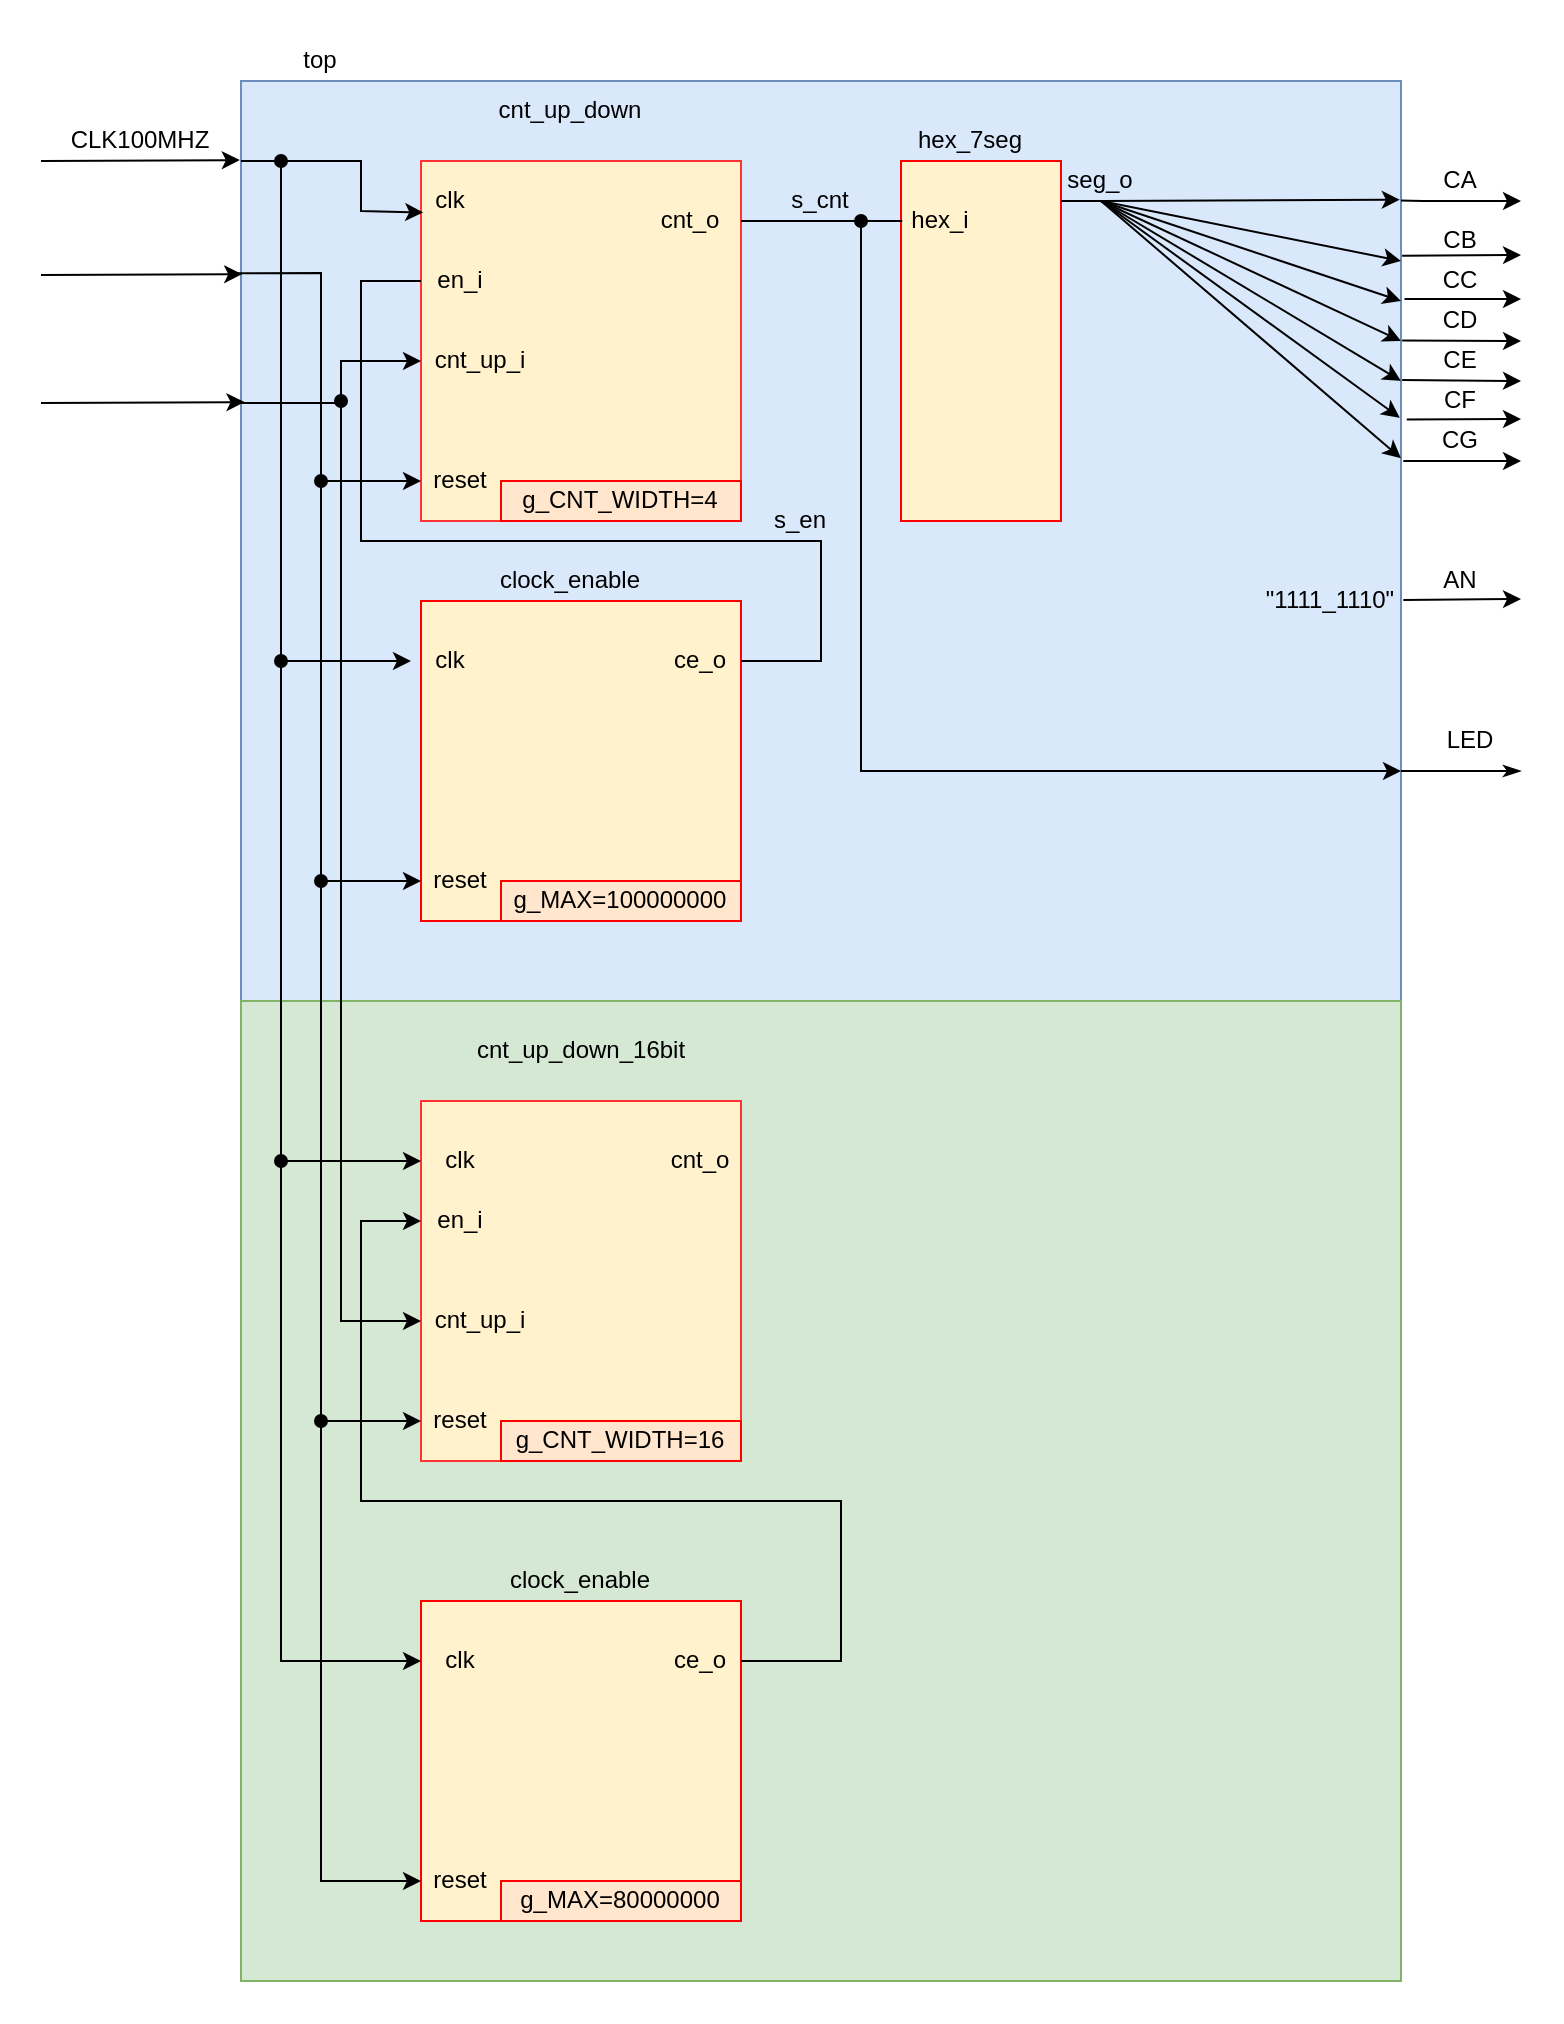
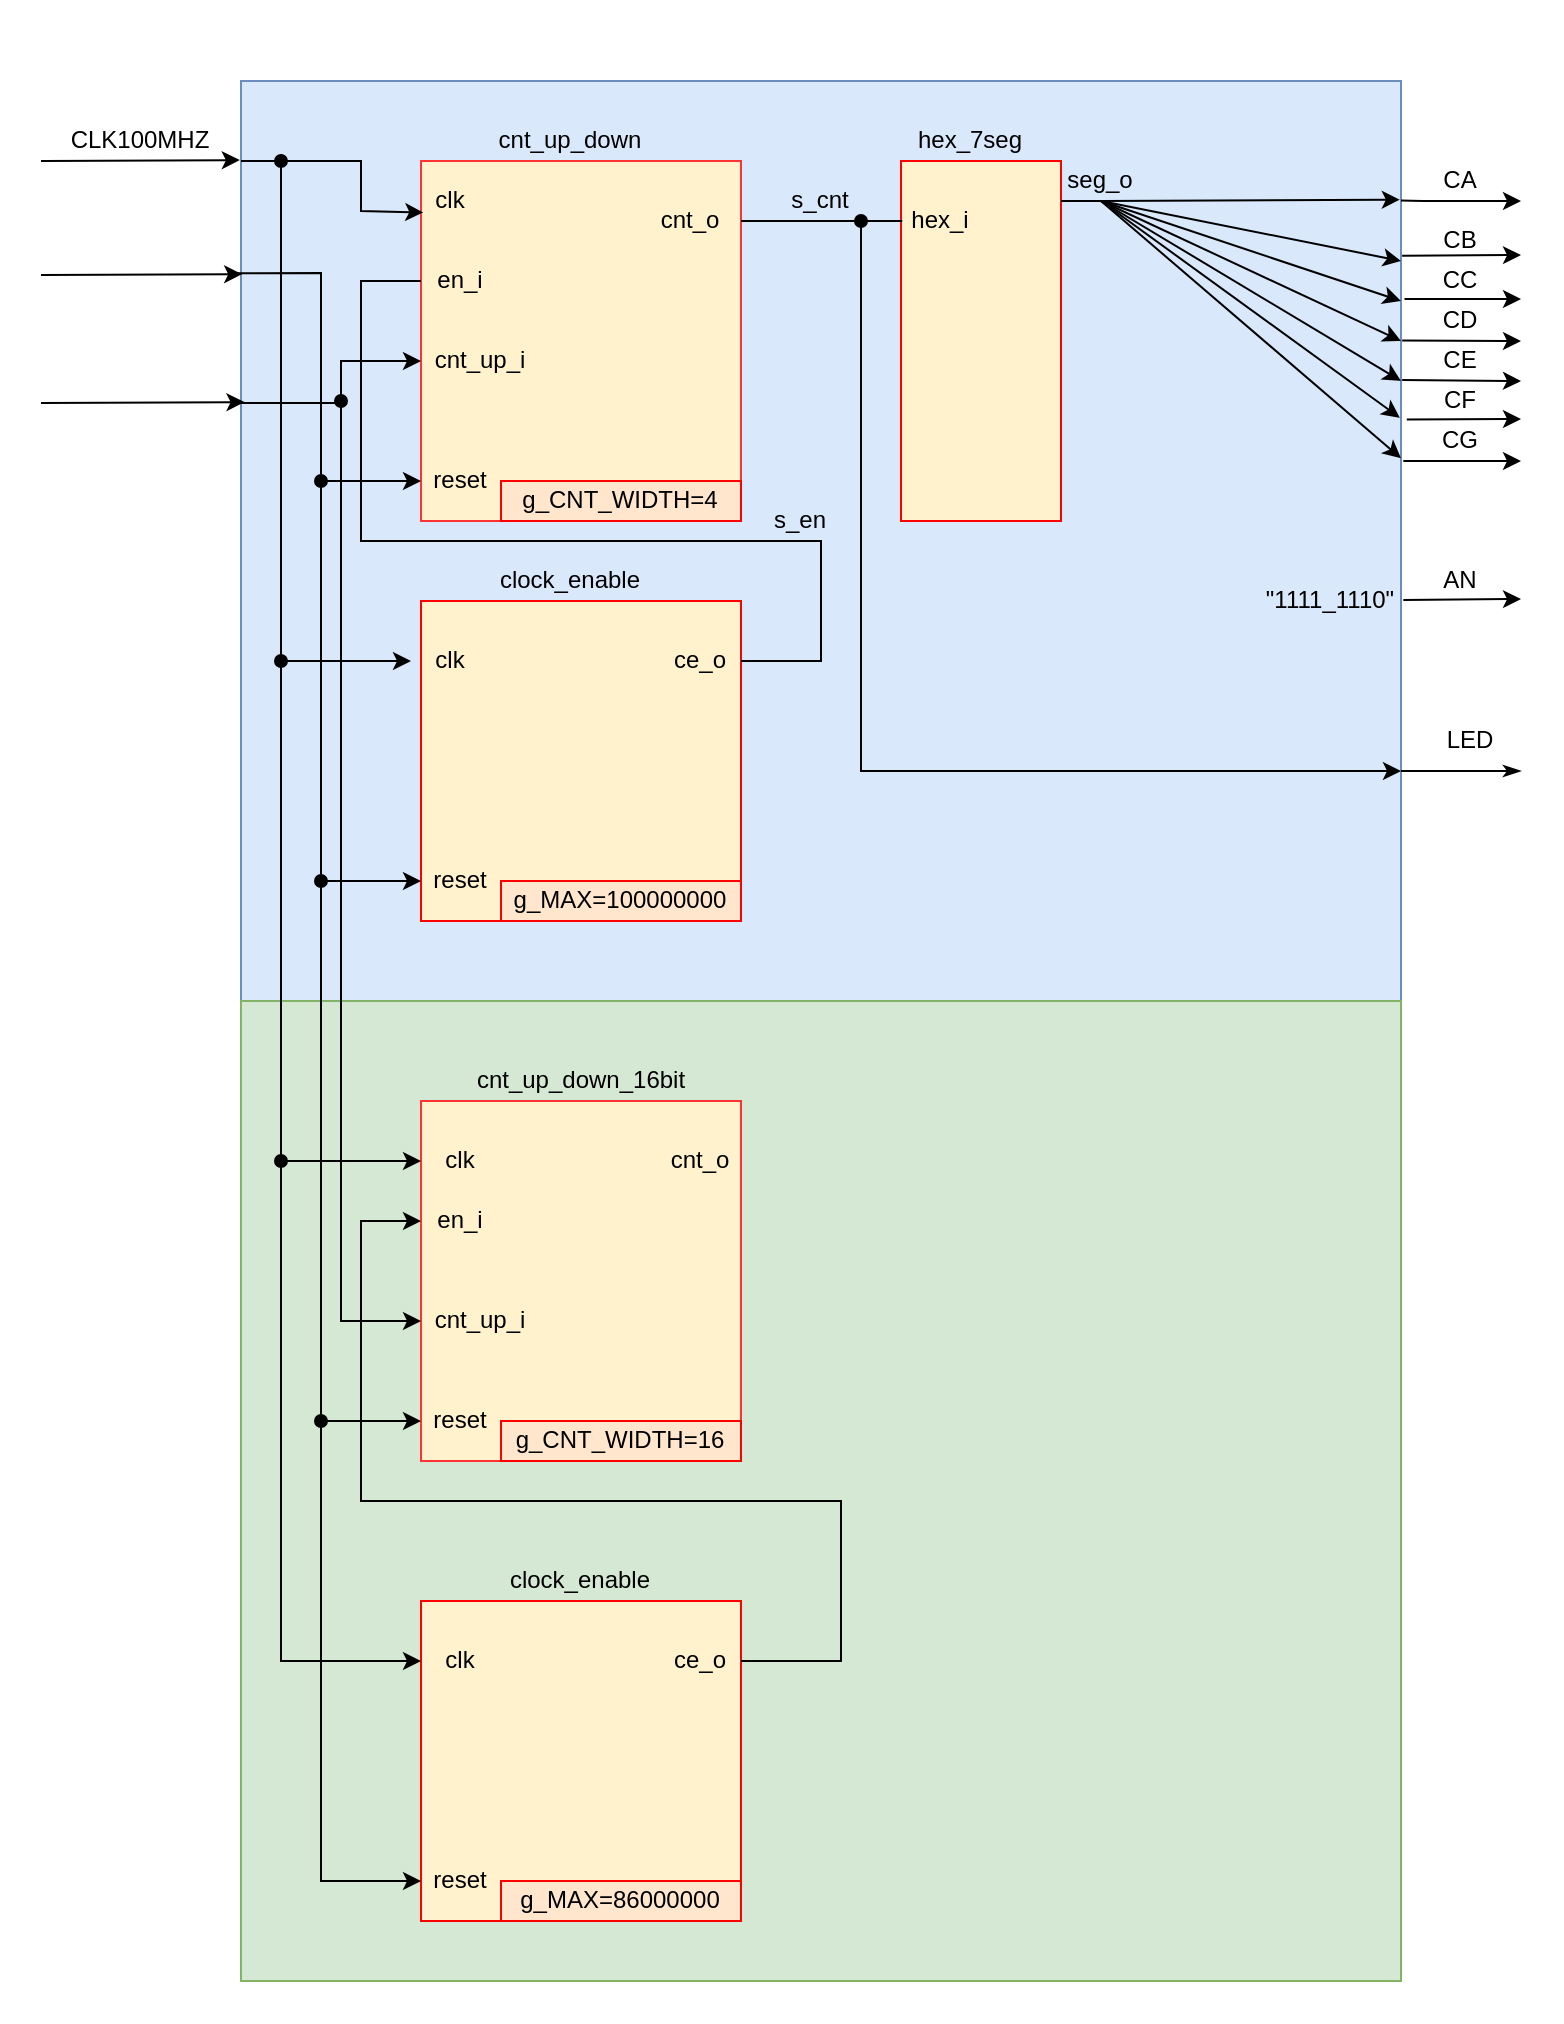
node "top": removed
node "cnt_up_down": moved (571, 111) -> (571, 141)
node "cnt_up_down_16bit": moved (581, 1051) -> (581, 1081)
node "g_MAX=80000000": label "g_MAX=80000000" -> "g_MAX=86000000"
